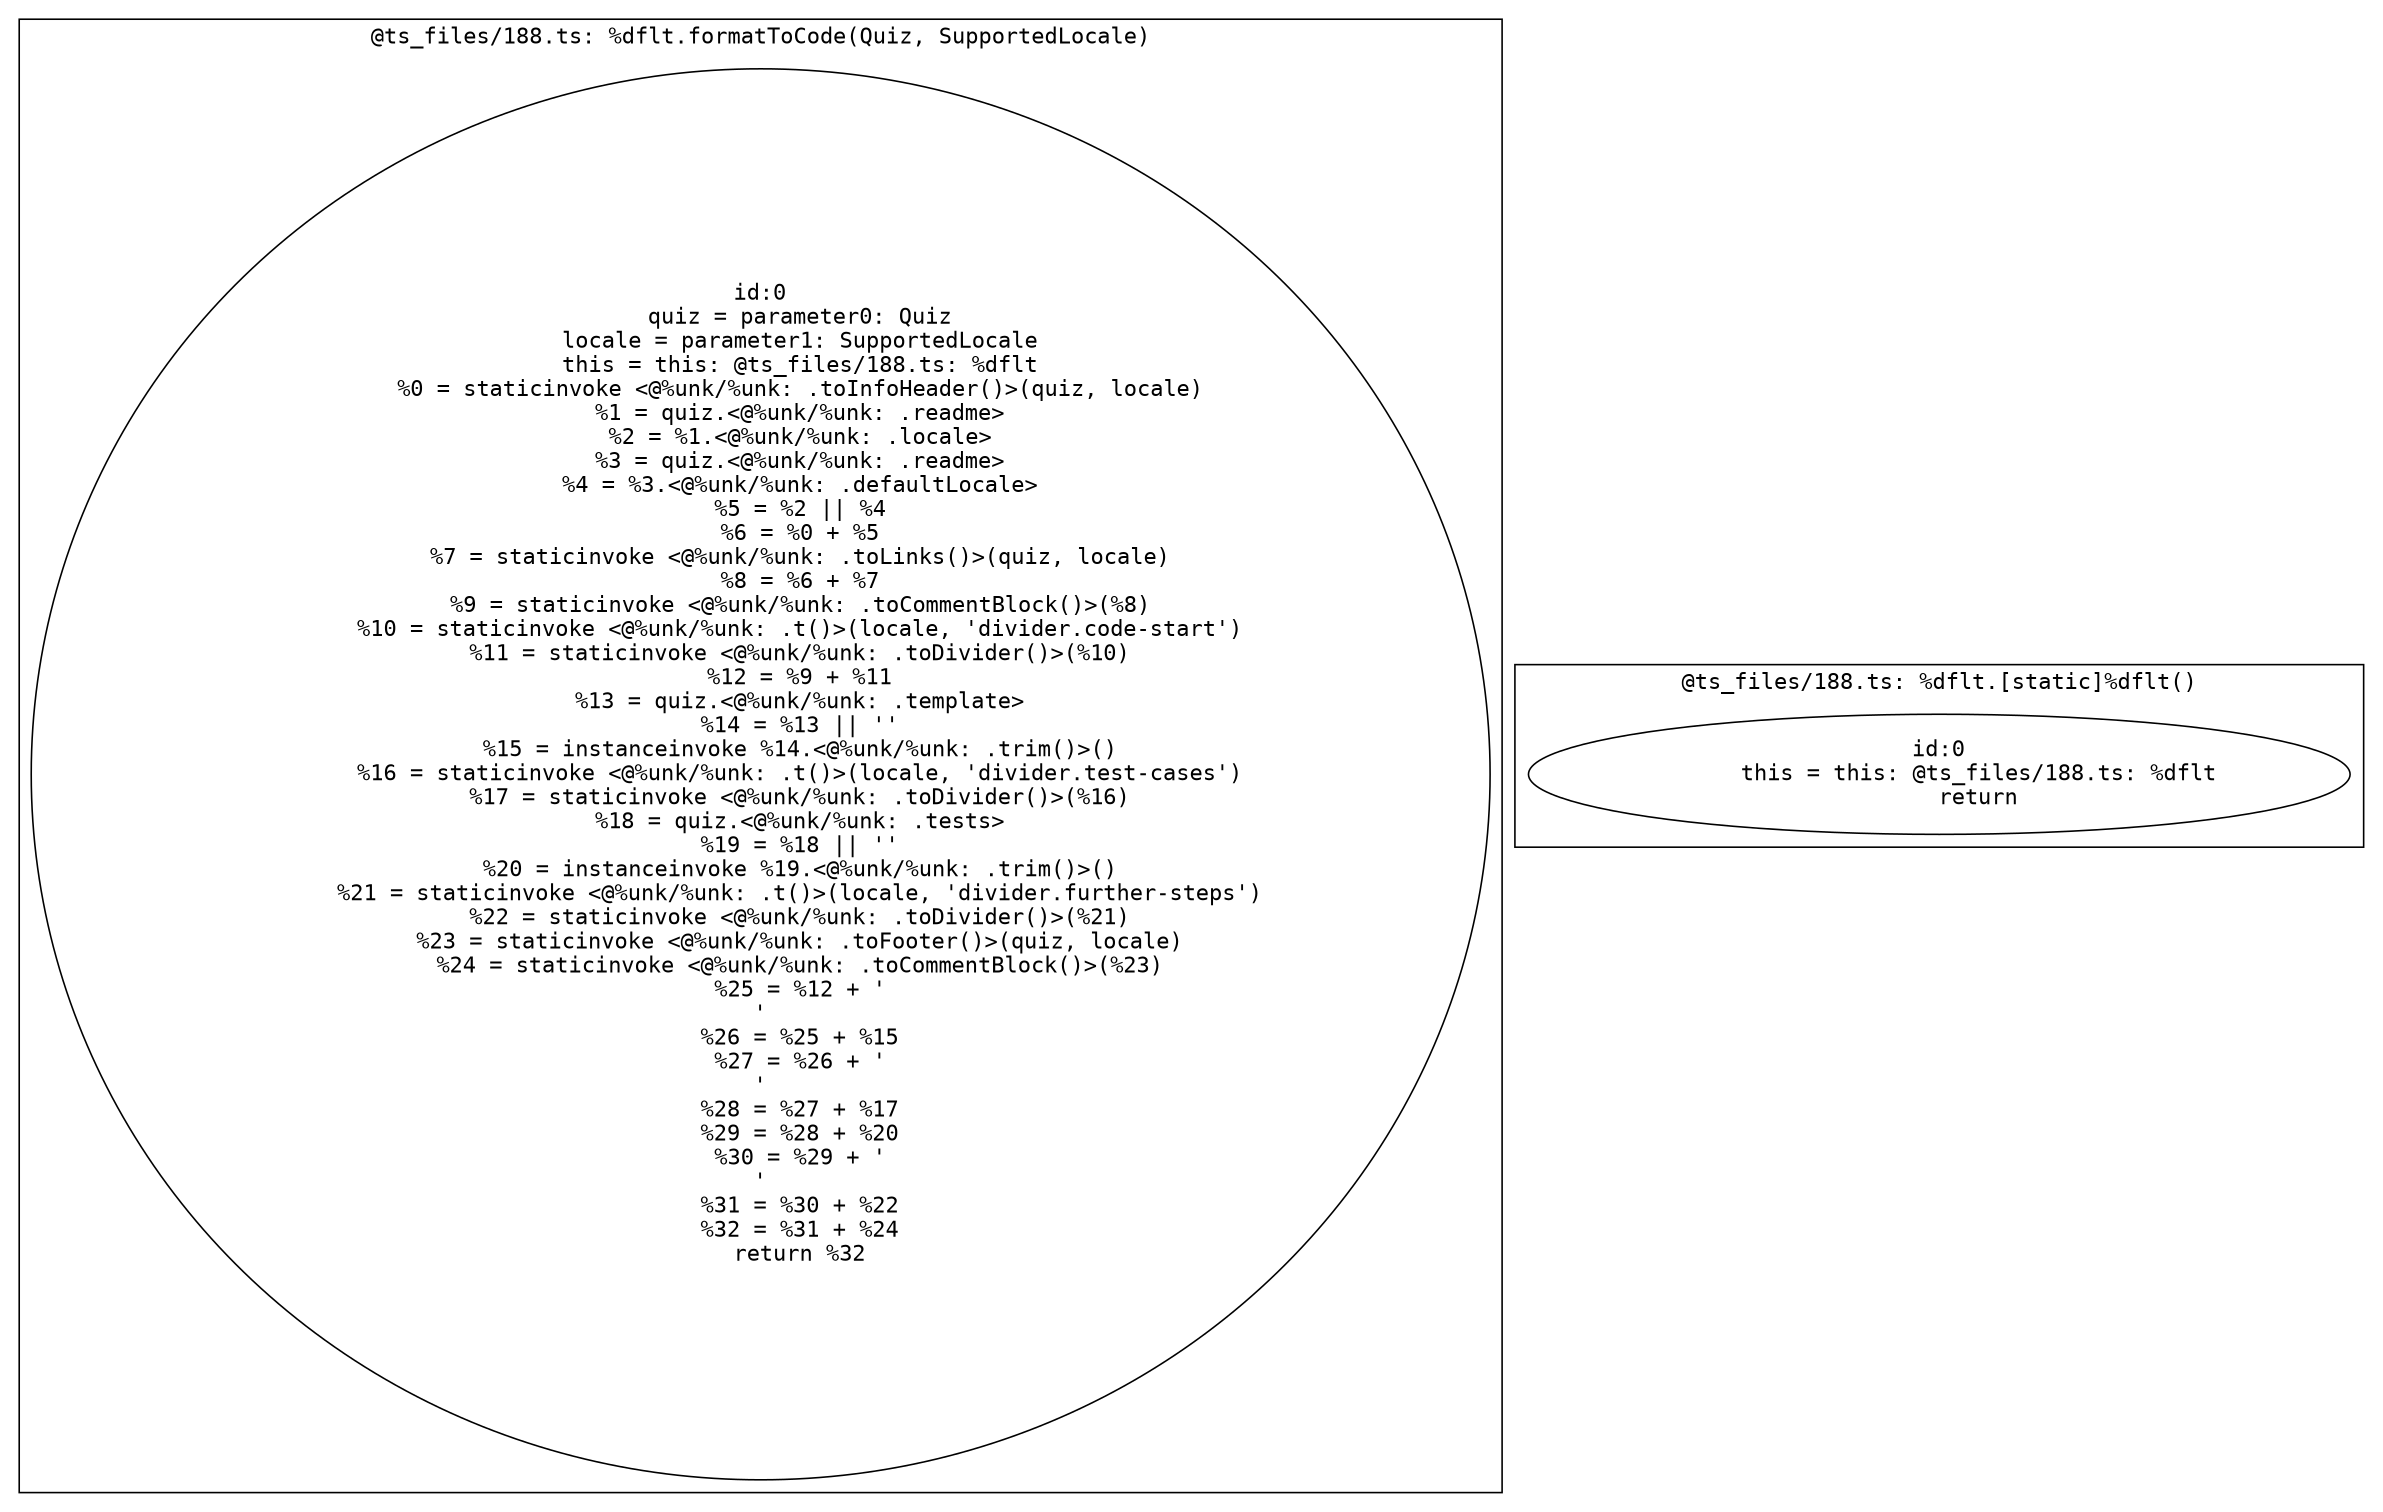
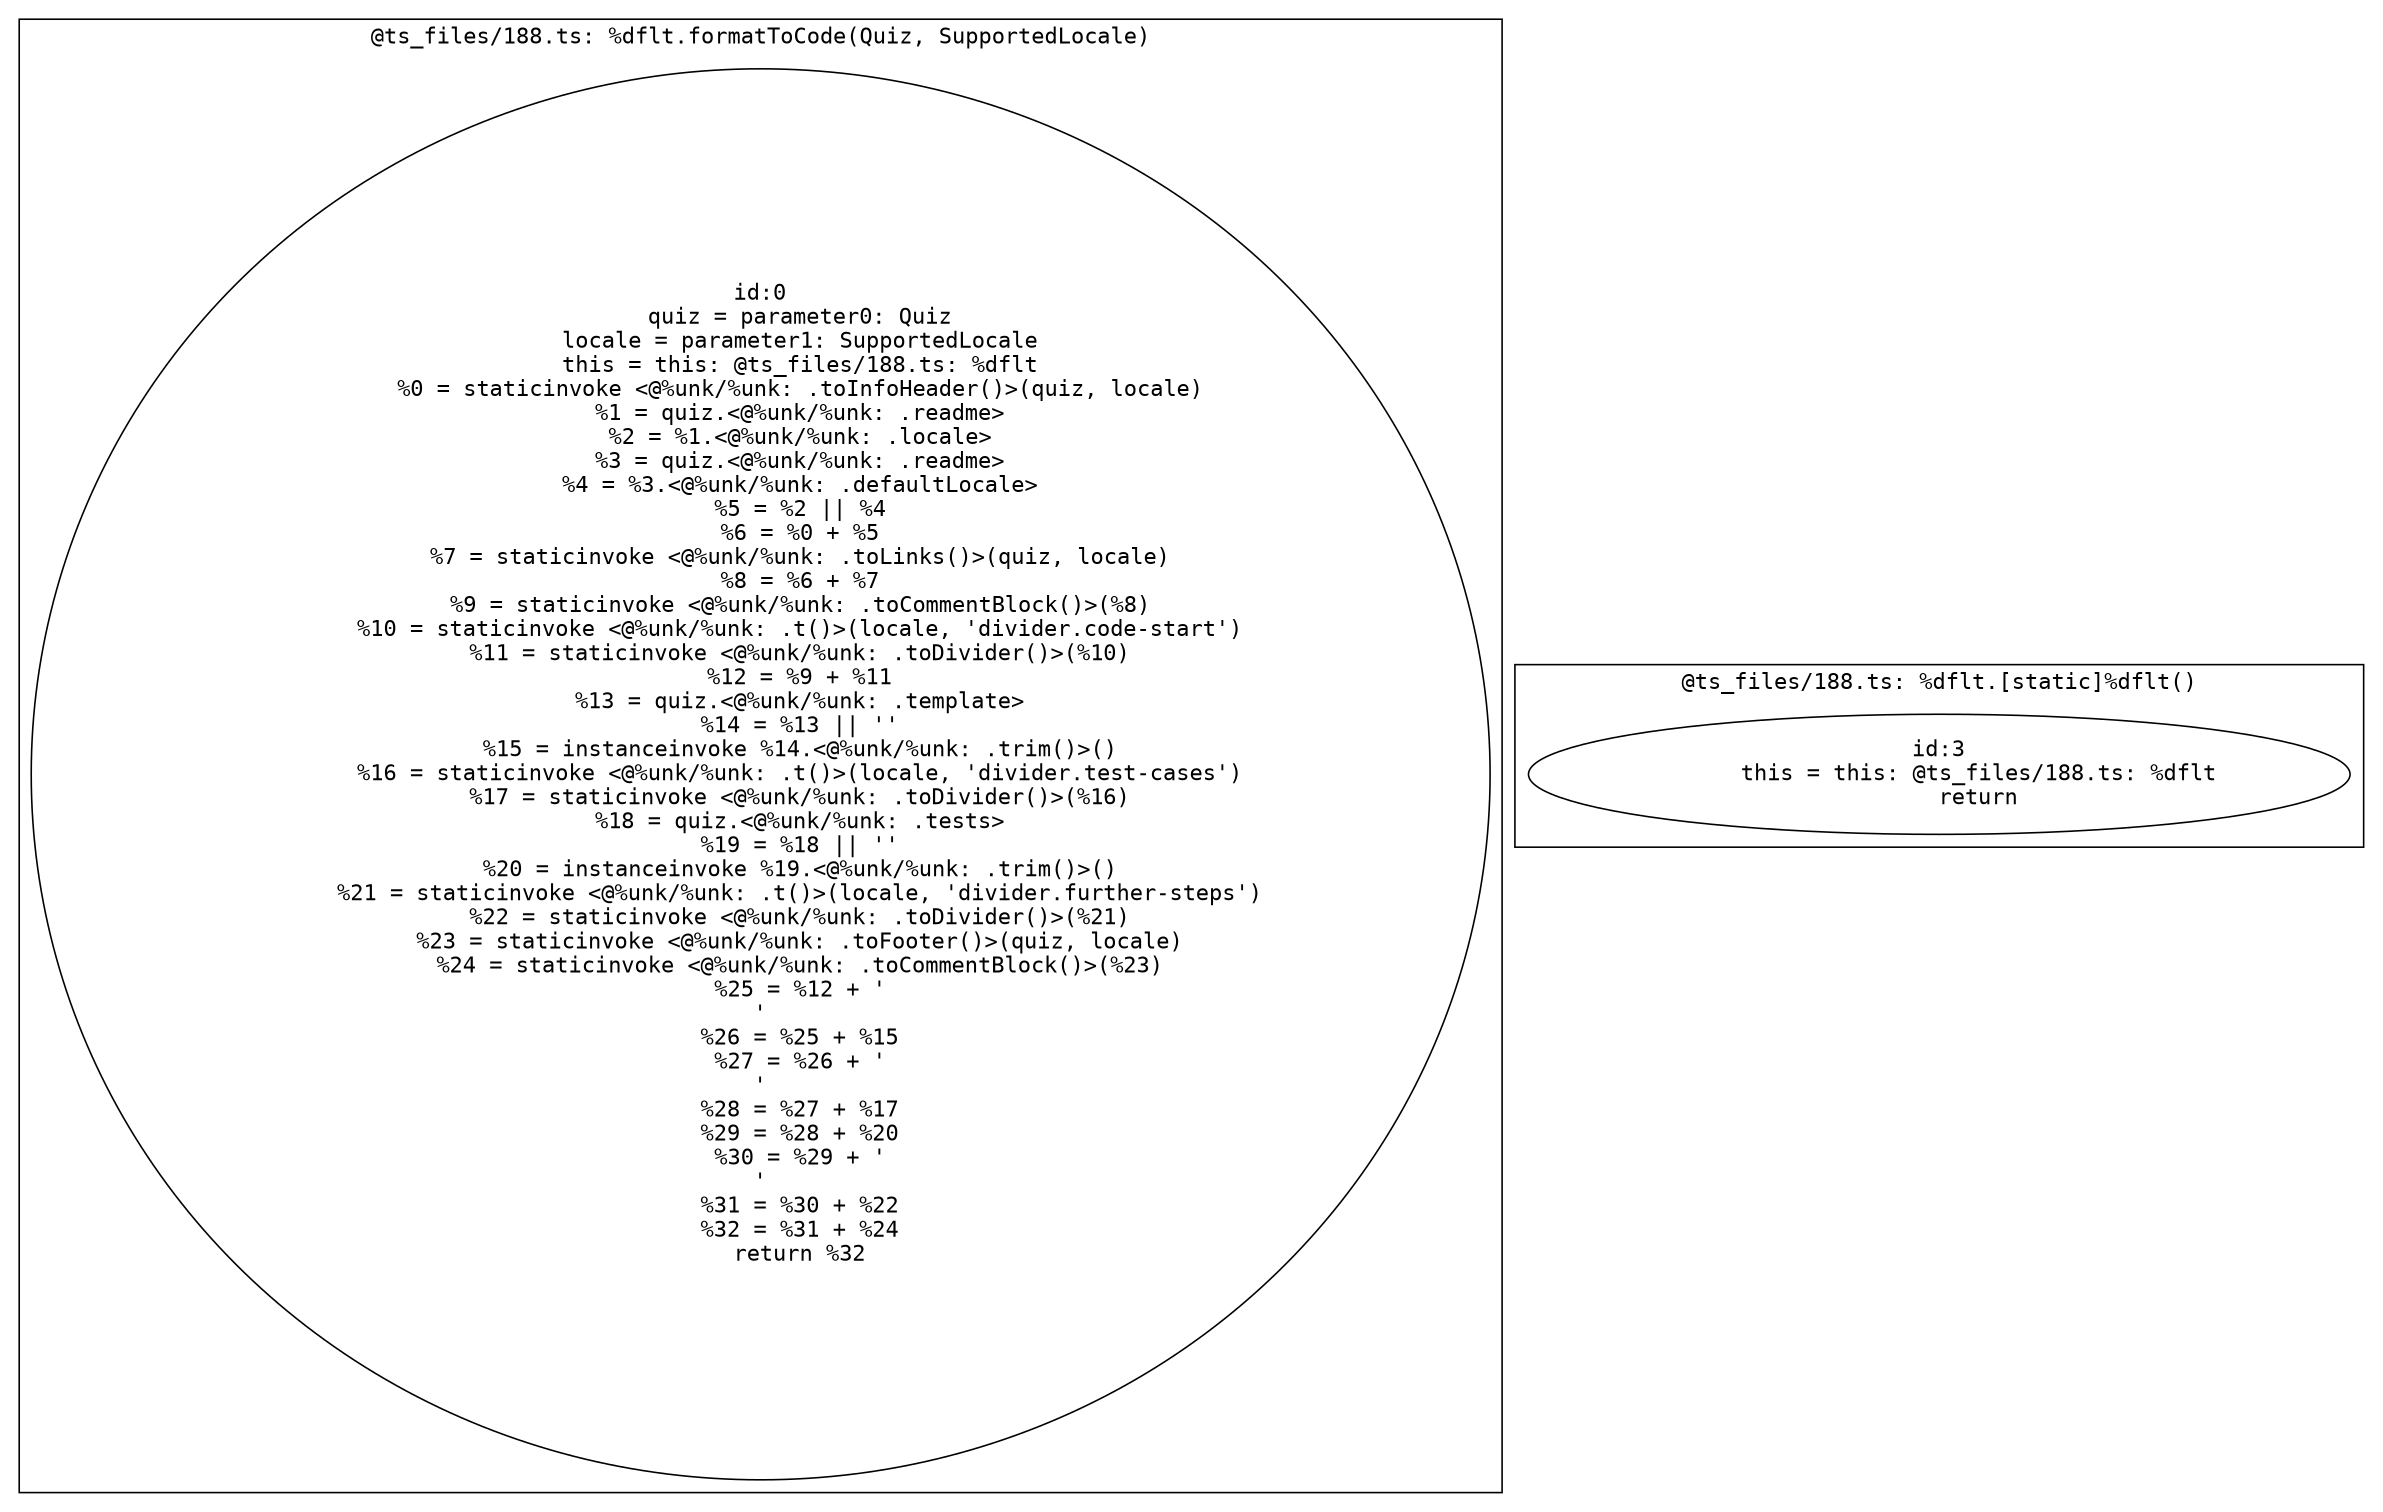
node "id:0 this = this: @ts_files/188.ts: %dflt return": label "id:0 this = this: @ts_files/188.ts: %dflt return" -> "id:3 this = this: @ts_files/188.ts: %dflt return"
